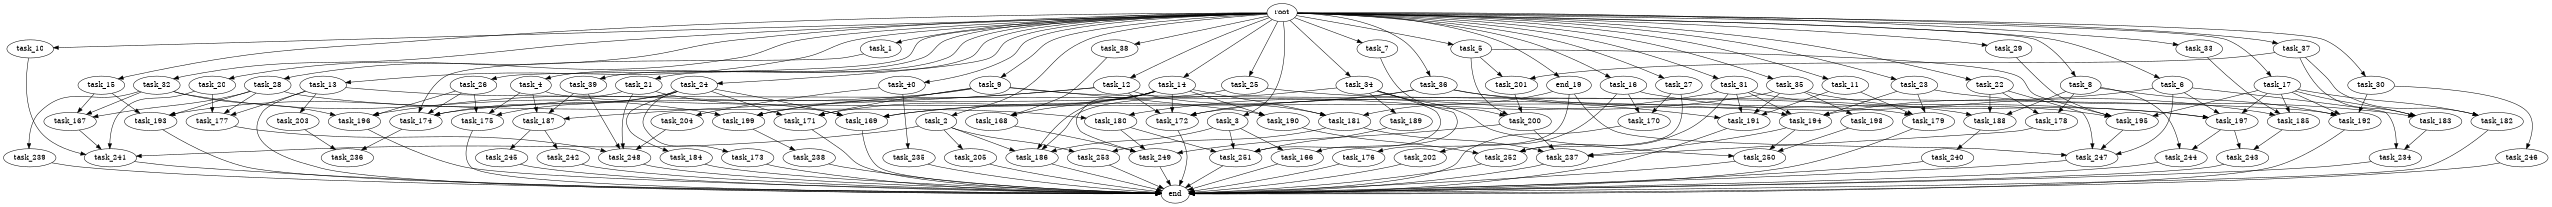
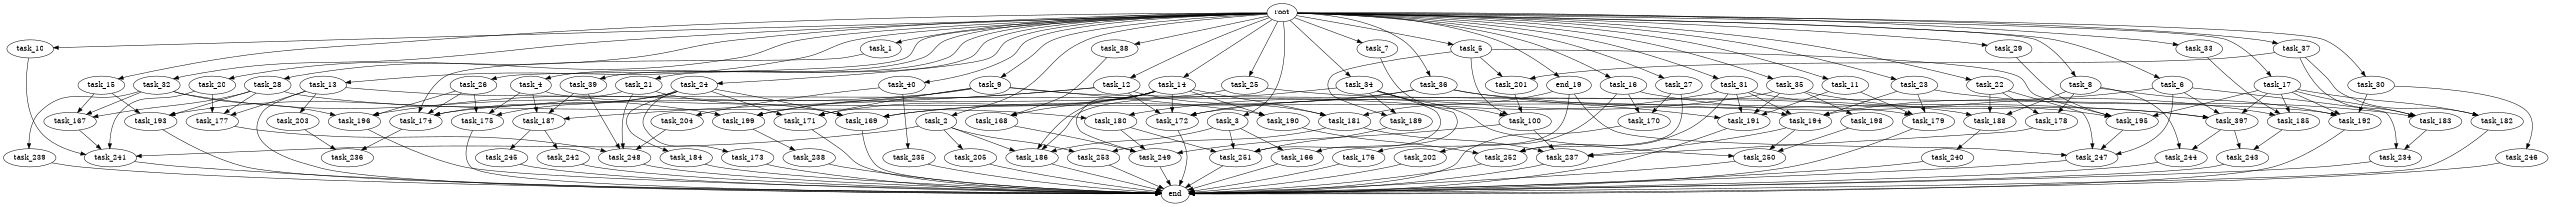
edge "task_5" -> "task_189": added
node "task_200": label "task_200" -> "task_100"
node "task_197": label "task_197" -> "task_397"
